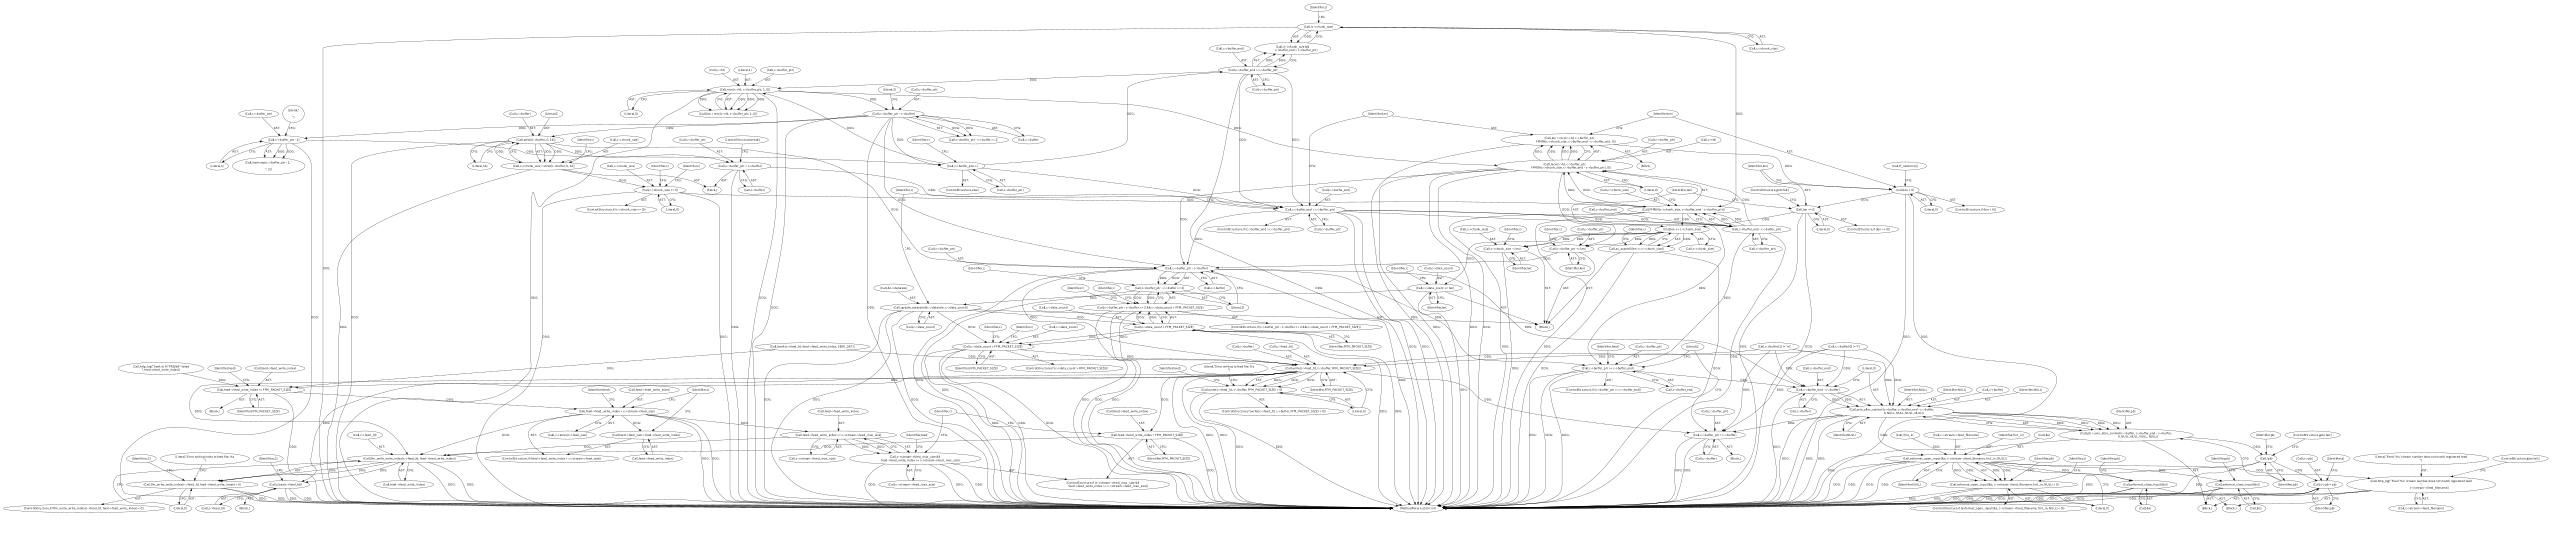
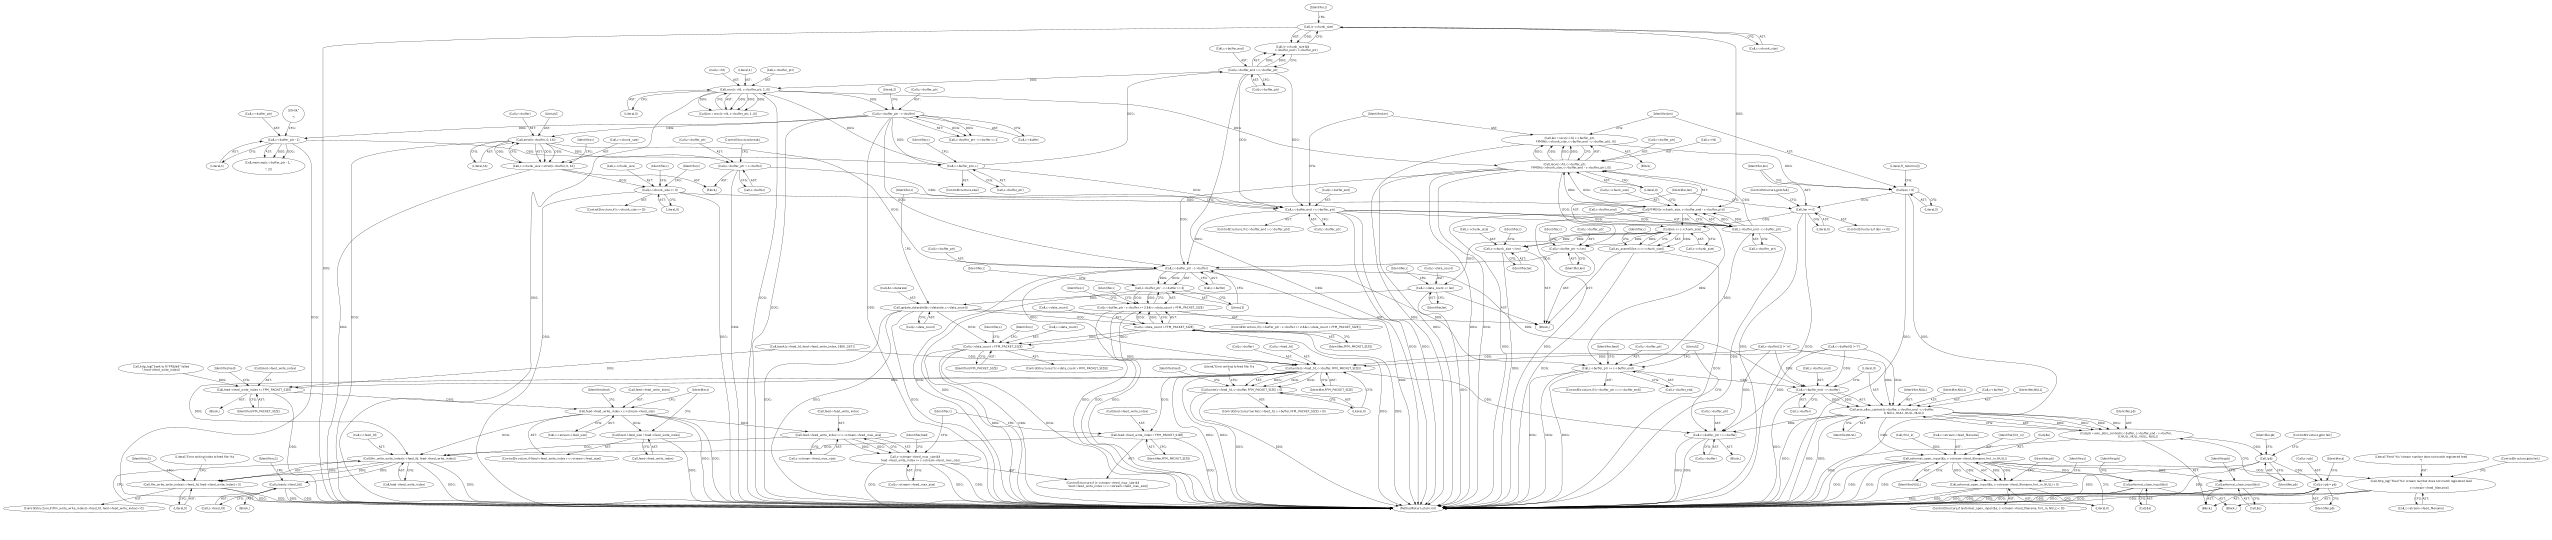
edge "(Literal,16)" -> "(Call,strtol(c->buffer, 0, 16))": label "CFG: " -> "AST: "
node "(Call,ff_neterrno())": label "(Call,ff_neterrno())" -> "(Literal,ff_neterrno())"
node "(ControlStructure,if (len < 0))": removed
edge "(Call,write(c->feed_fd, c->buffer, FFM_PACKET_SIZE))" -> "(Call,close(c->feed_fd))": removed, label "DDG:"
edge "(Call,feed->feed_size = feed->feed_write_index)" -> "(MethodReturn,static int)": added, label "DDG:"
